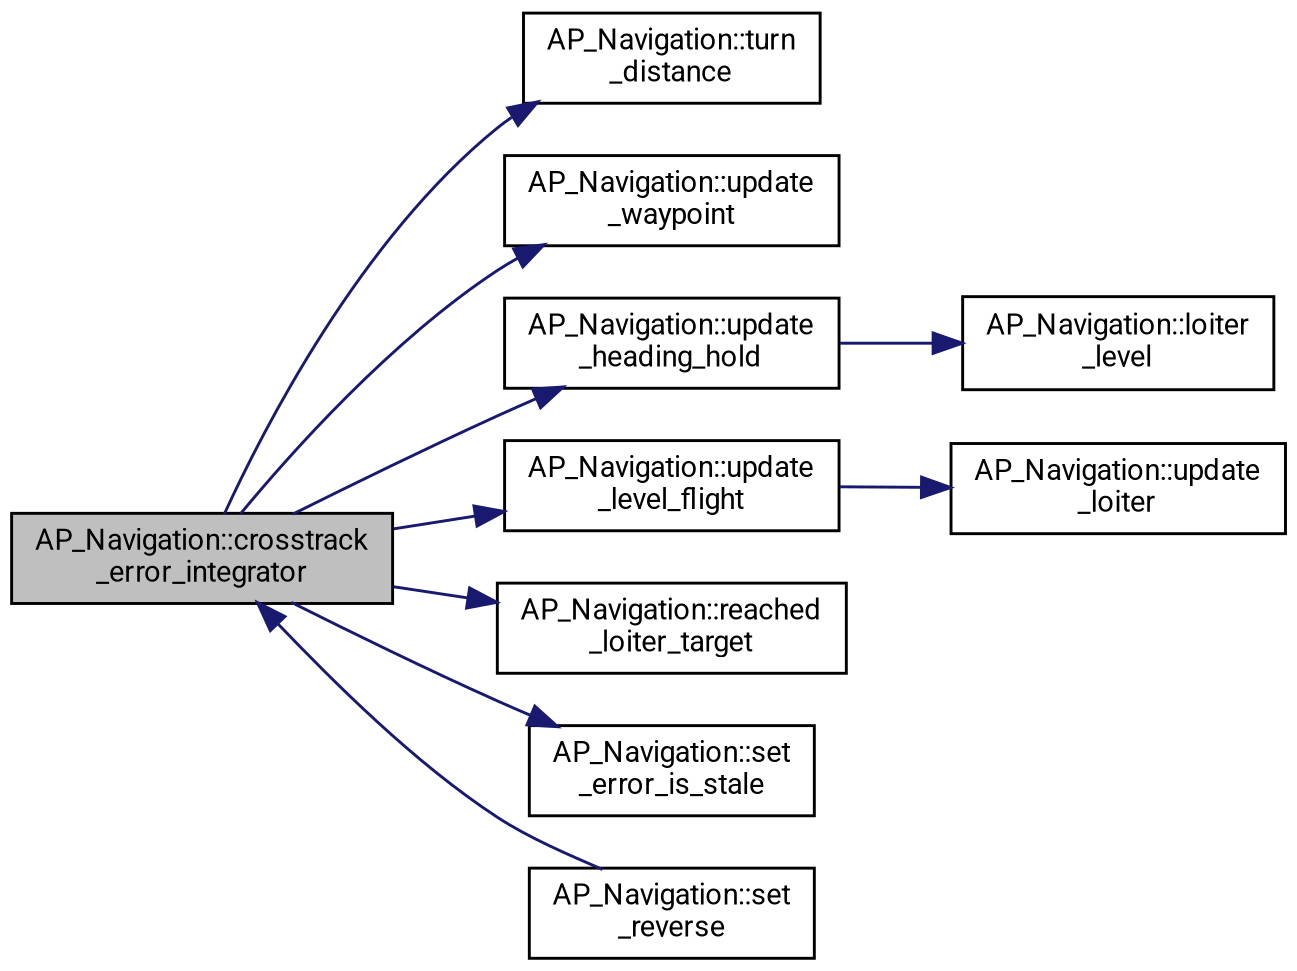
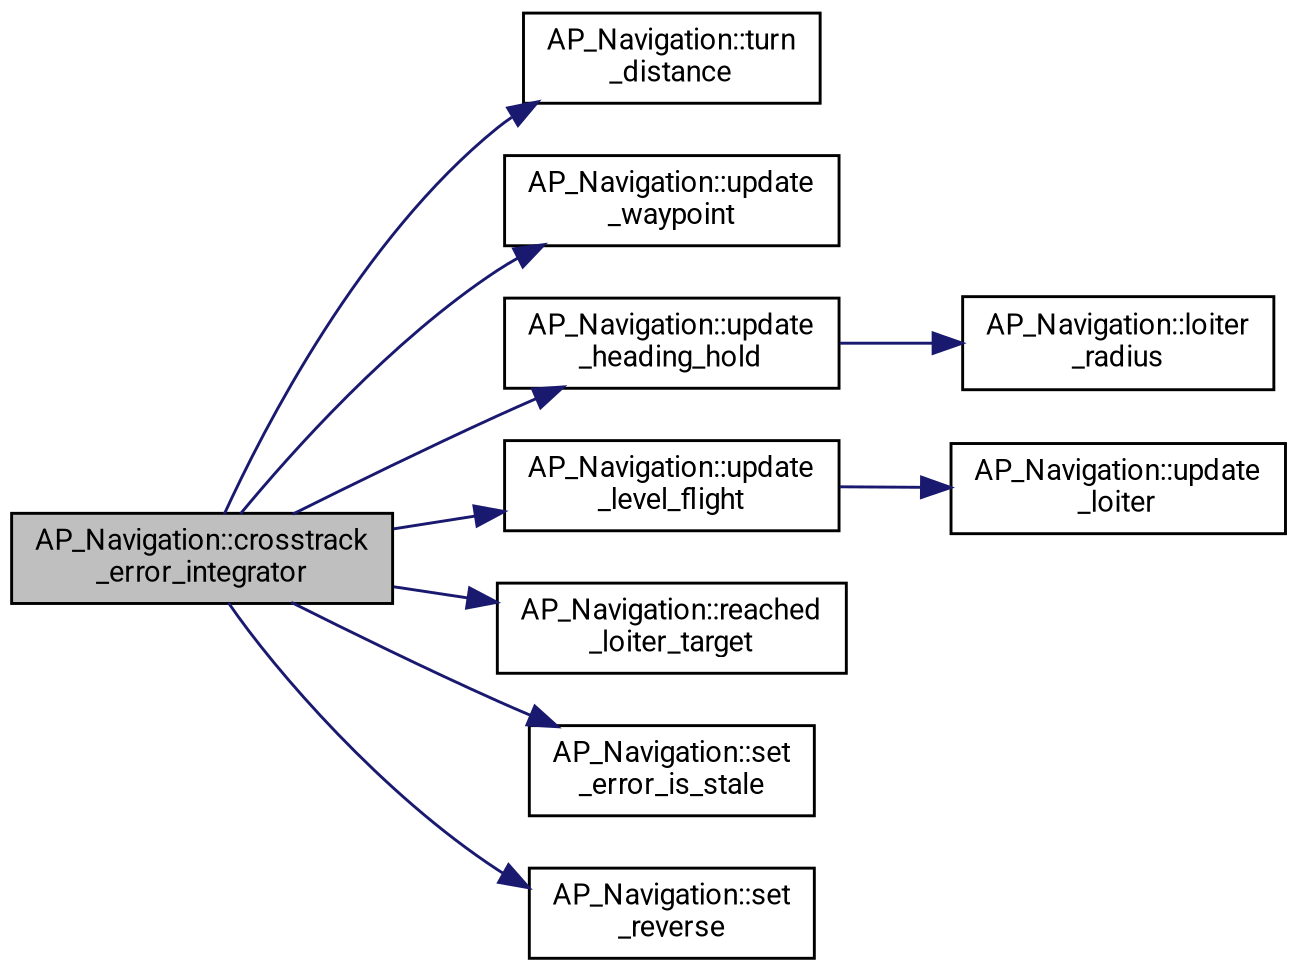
node "AP_Navigation::loiter _level": label "AP_Navigation::loiter _level" -> "AP_Navigation::loiter _radius"
edge "AP_Navigation::set _reverse" -> "AP_Navigation::crosstrack _error_integrator": reversed
